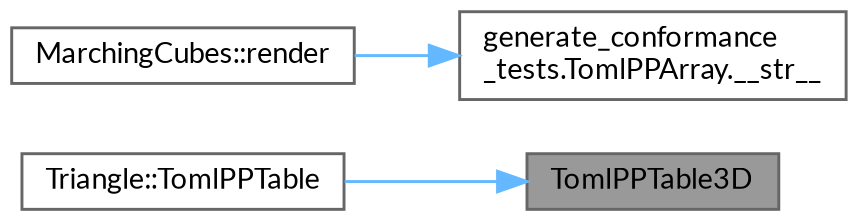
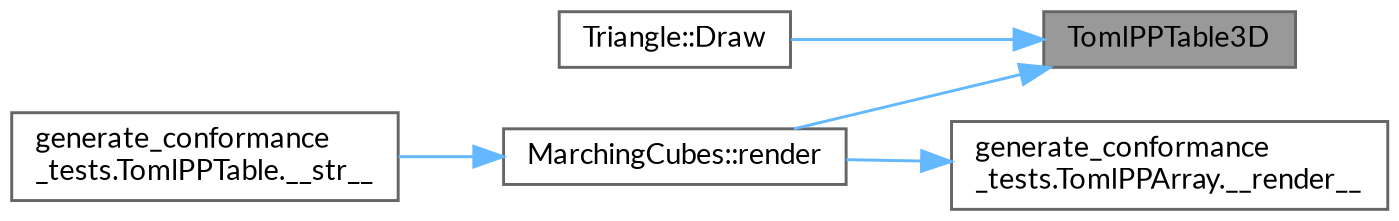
node "generate_conformance _tests.TomlPPArray.__str__": label "generate_conformance _tests.TomlPPArray.__str__" -> "generate_conformance _tests.TomlPPArray.__render__"
edge "MarchingCubes::render" -> "TomlPPTable3D": added
node "generate_conformance _tests.TomlPPTable.__str__": added
node "Triangle::TomlPPTable": label "Triangle::TomlPPTable" -> "Triangle::Draw"
